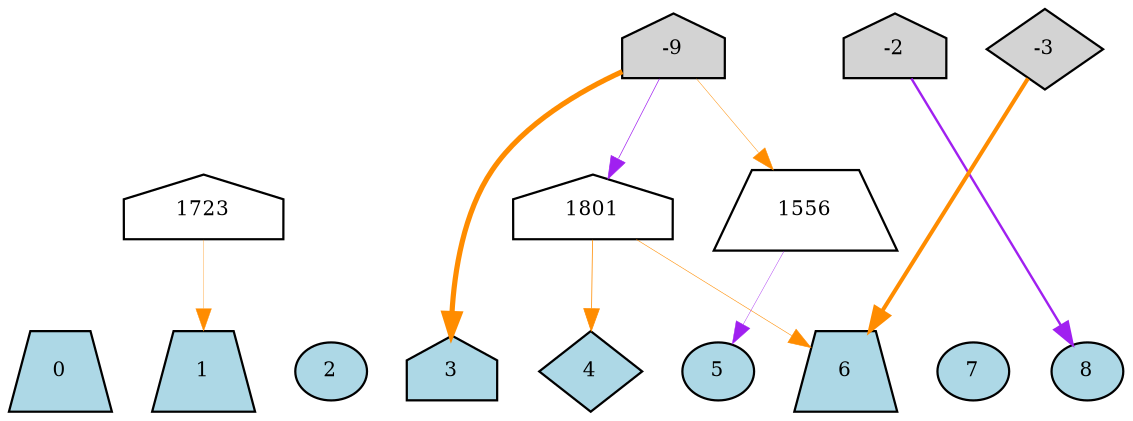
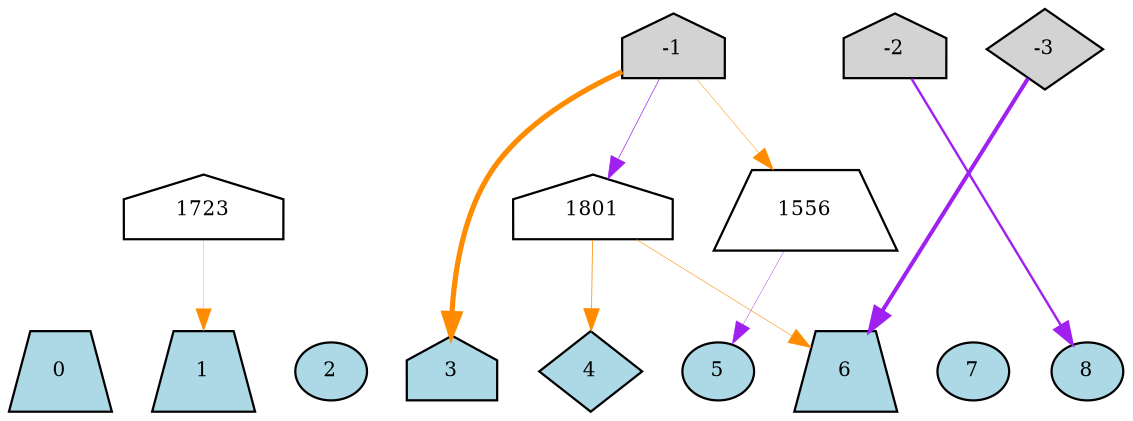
node "-9": label "-9" -> "-1"
edge "-3" -> "6": color darkorange -> purple
